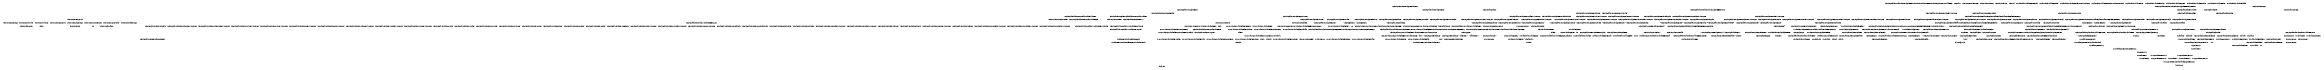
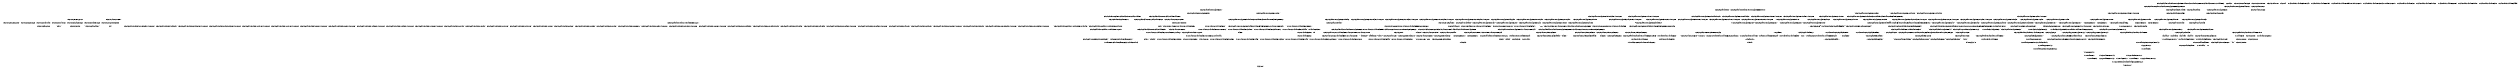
node "_ZN9LAMMPS_NS5Timer18get_timeout_remainEv": removed
